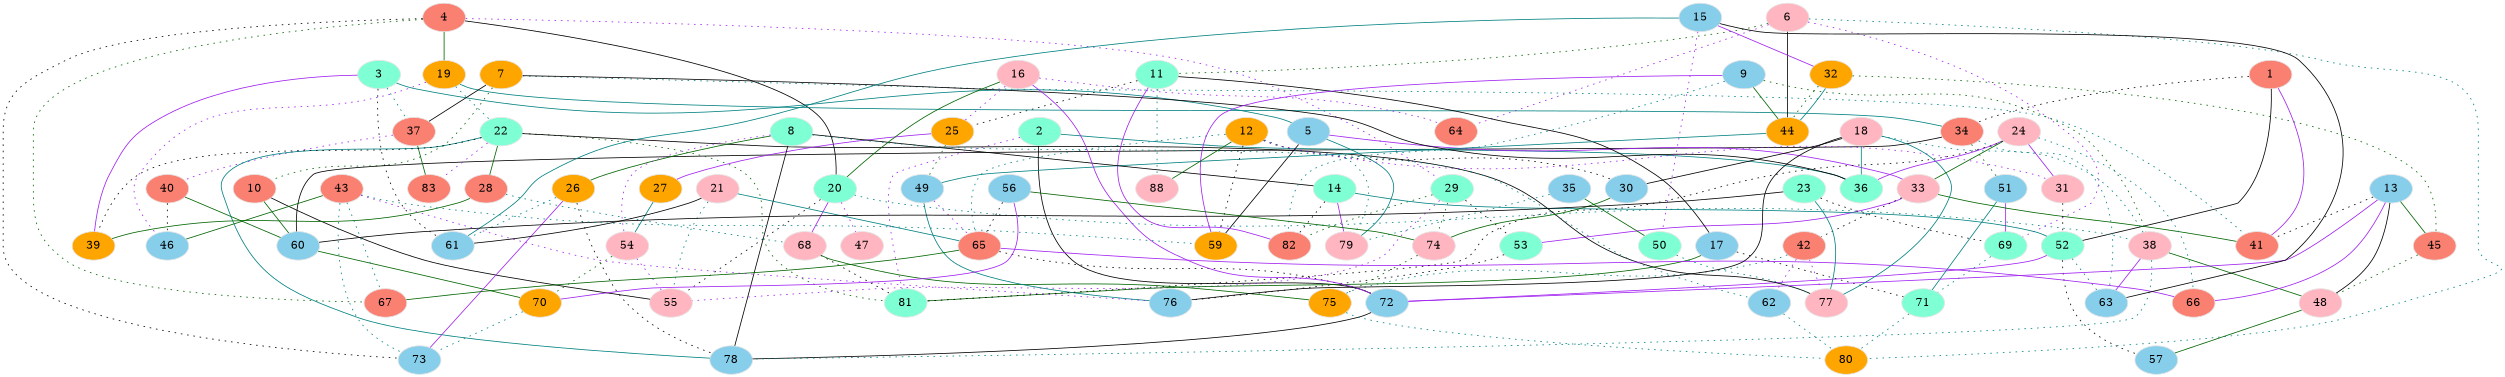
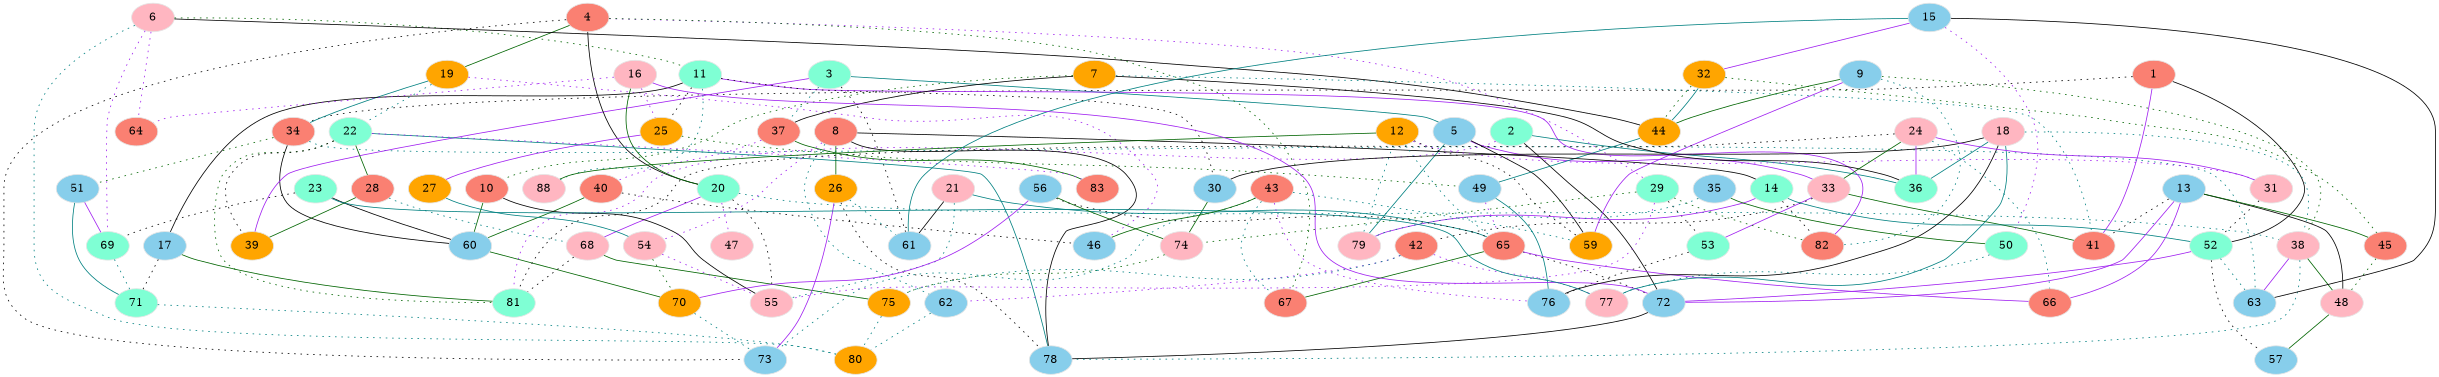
node "8": fillcolor aquamarine -> salmon
edge "22" -- "77": removed
edge "12" -- "30": now "11" -- "30"
